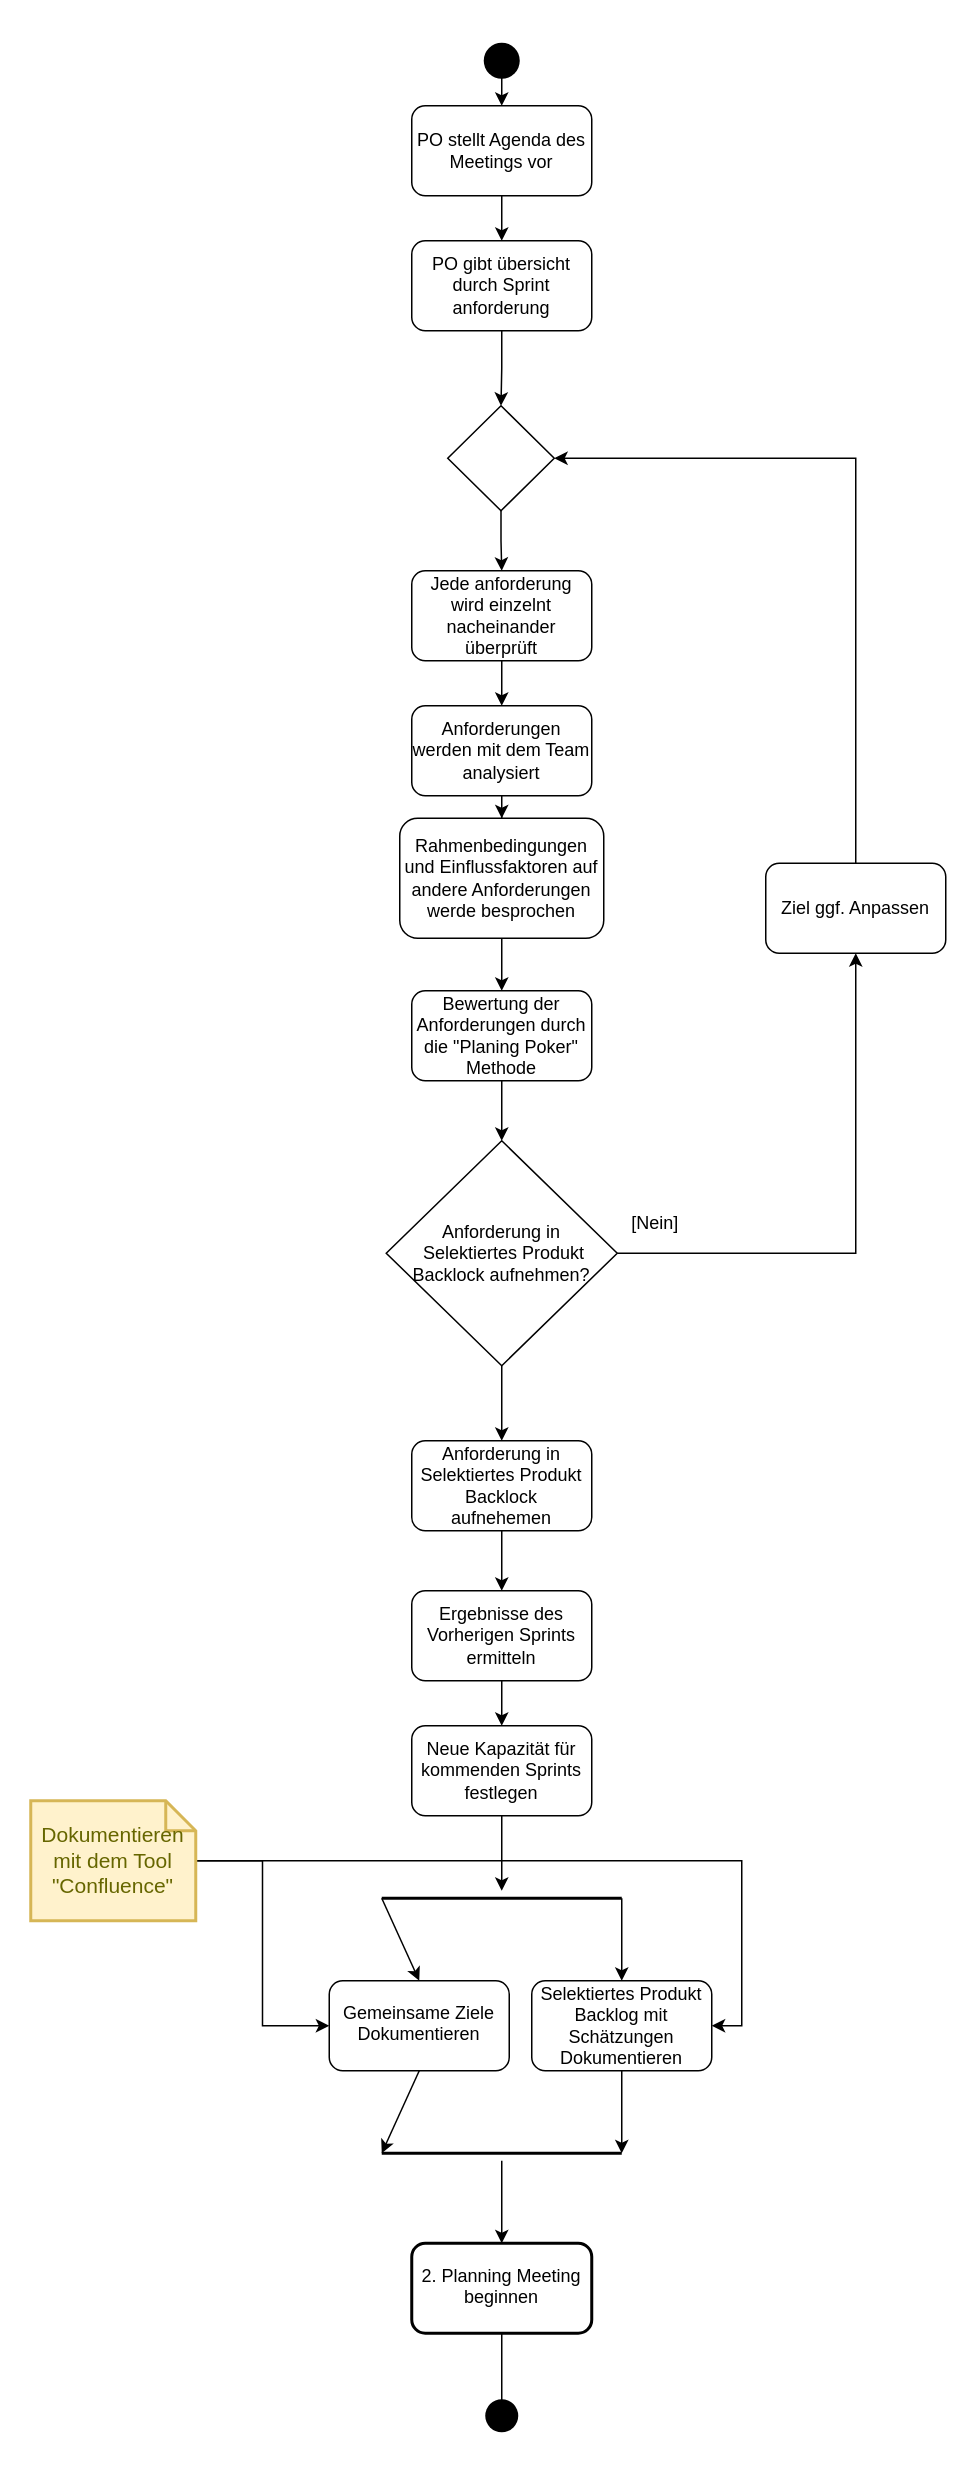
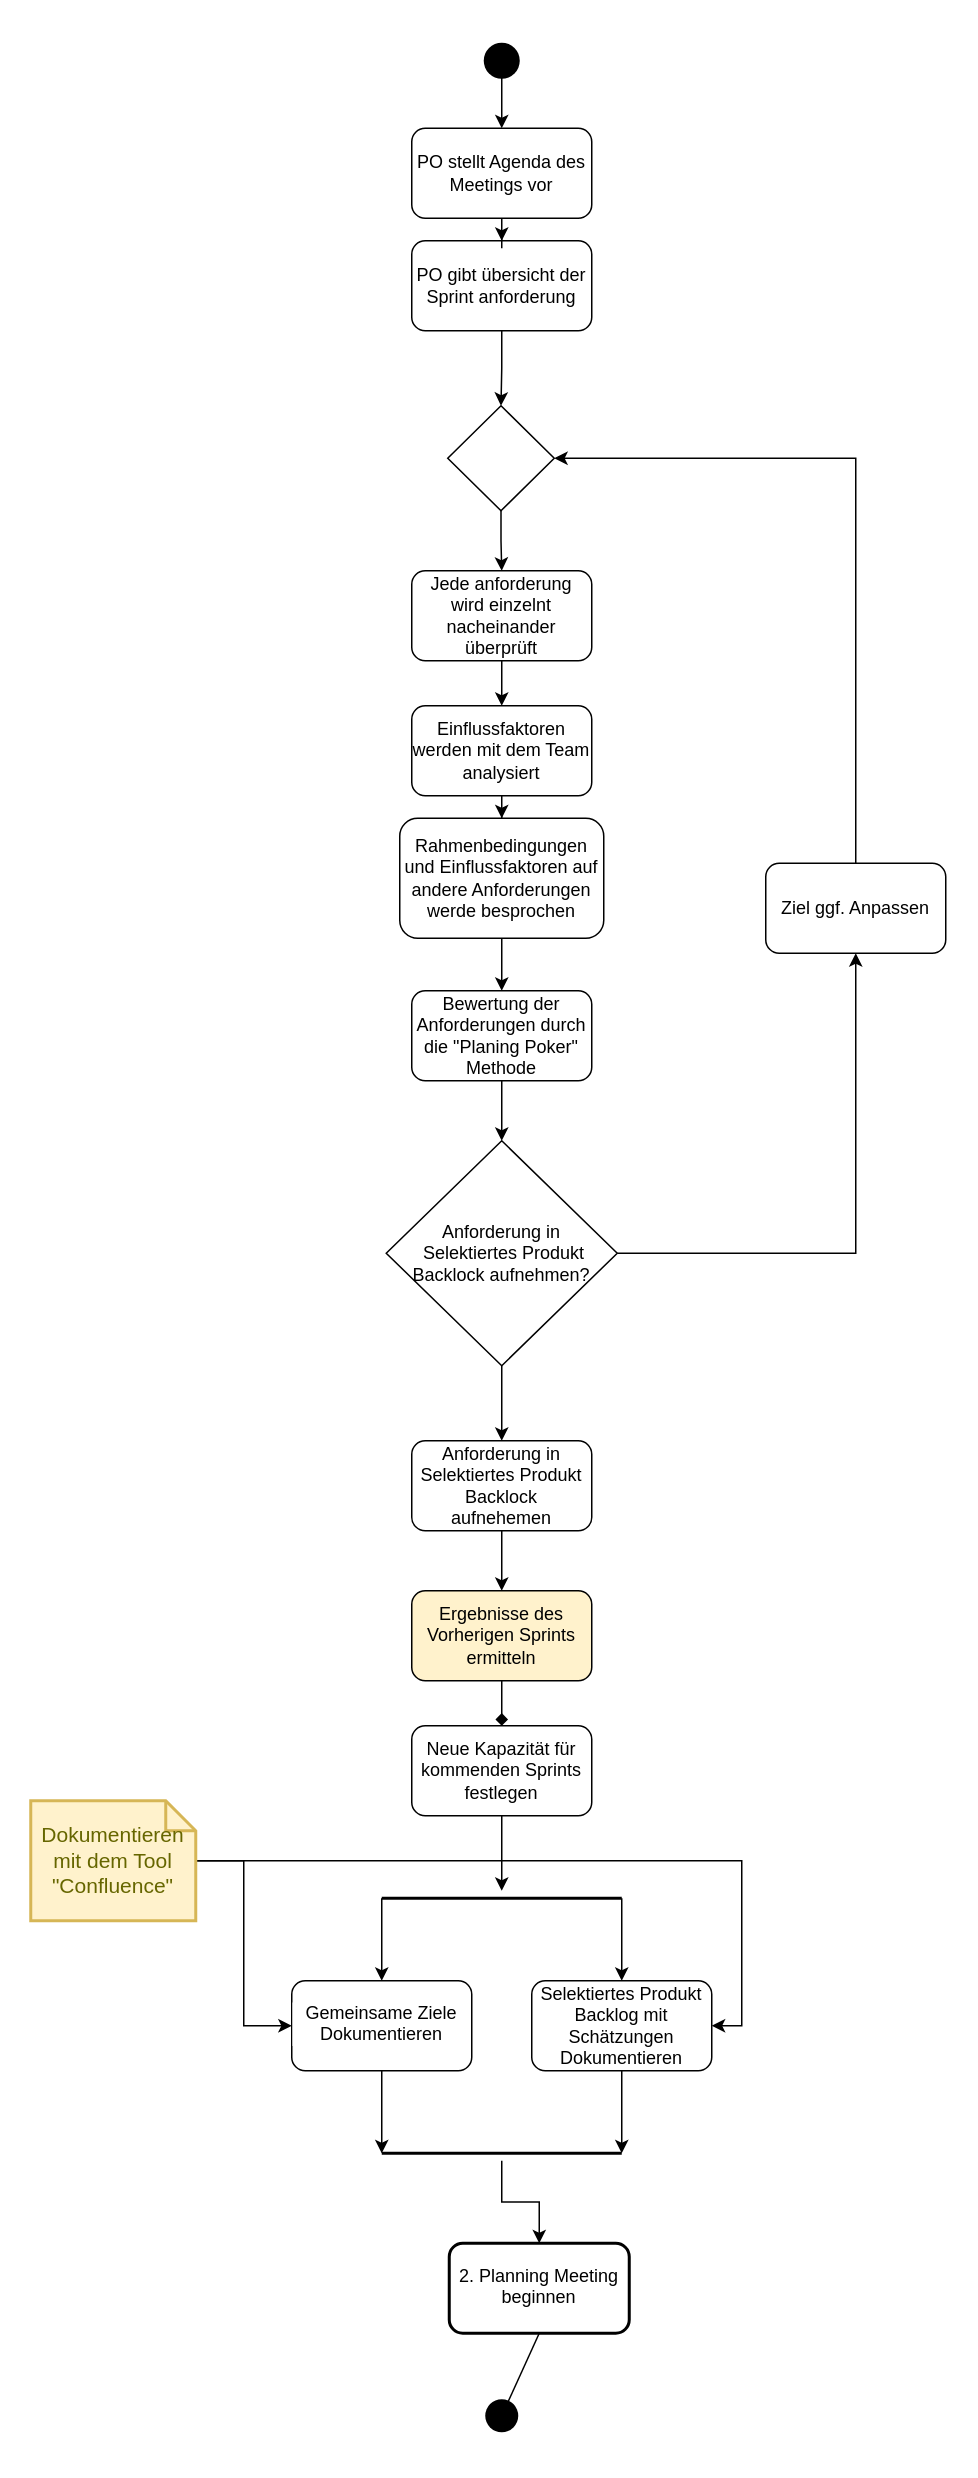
node "PO stellt Agenda des Meetings vor": moved (502, 151) -> (502, 173)
node "PO gibt übersicht durch Sprint anforderung": label "PO gibt übersicht durch Sprint anforderung" -> "PO gibt übersicht der Sprint anforderung"
node "Anforderungen werden mit dem Team analysiert": label "Anforderungen werden mit dem Team analysiert" -> "Einflussfaktoren werden mit dem Team analysiert"
node "[Nein]": removed
node "Ergebnisse des Vorherigen Sprints ermitteln": fillcolor #ffffff -> #fff2cc
edge "Ergebnisse des Vorherigen Sprints ermitteln" -> "Neue Kapazität für kommenden Sprints festlegen": arrowhead classic -> diamond
node "Gemeinsame Ziele Dokumentieren": moved (419, 2026) -> (382, 2026)
node "2. Planning Meeting beginnen": moved (502, 2288) -> (539, 2288)
